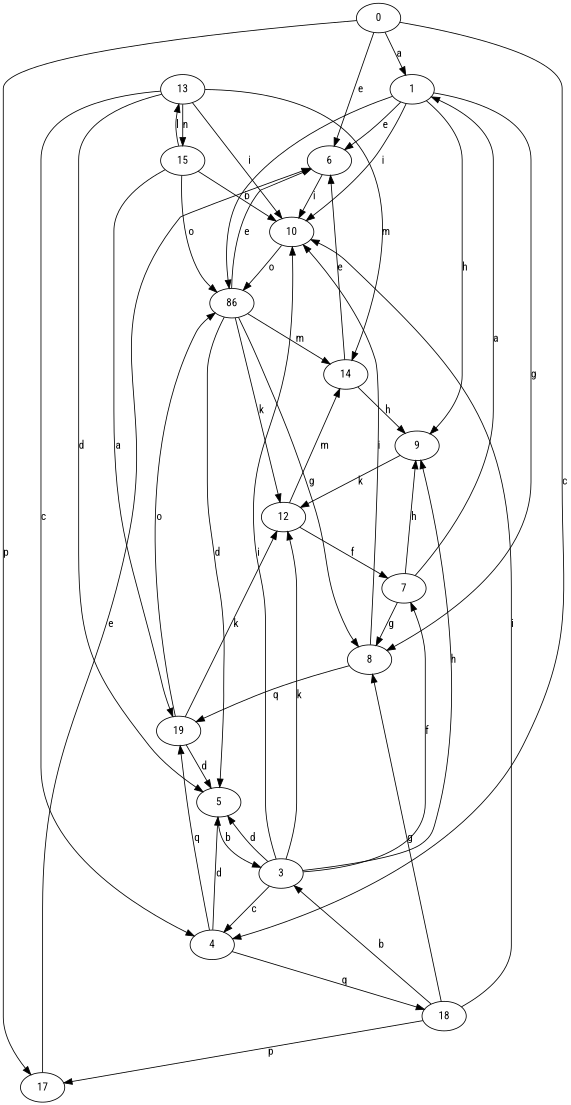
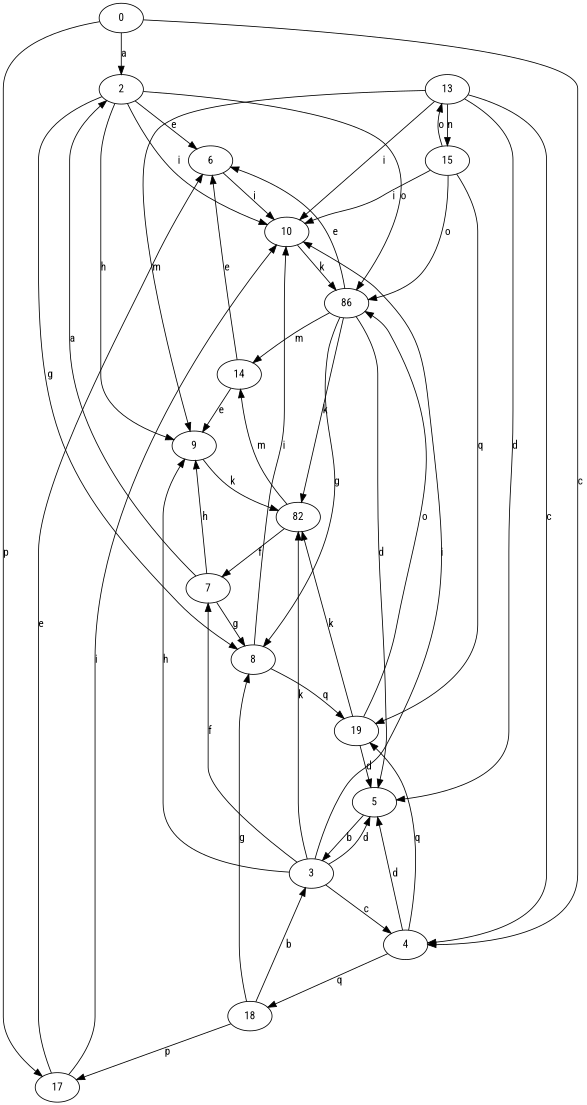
edge "0" -> "6": removed, label "e"
node "1": label "1" -> "2"
edge "15" -> "13": label "l" -> "o"
edge "13" -> "14": now "13" -> "9"
edge "10" -> "86": label "o" -> "k"
edge "14" -> "9": label "h" -> "e"
edge "15" -> "19": label "a" -> "q"
node "12": label "12" -> "82"
edge "18" -> "10": now "17" -> "10"
